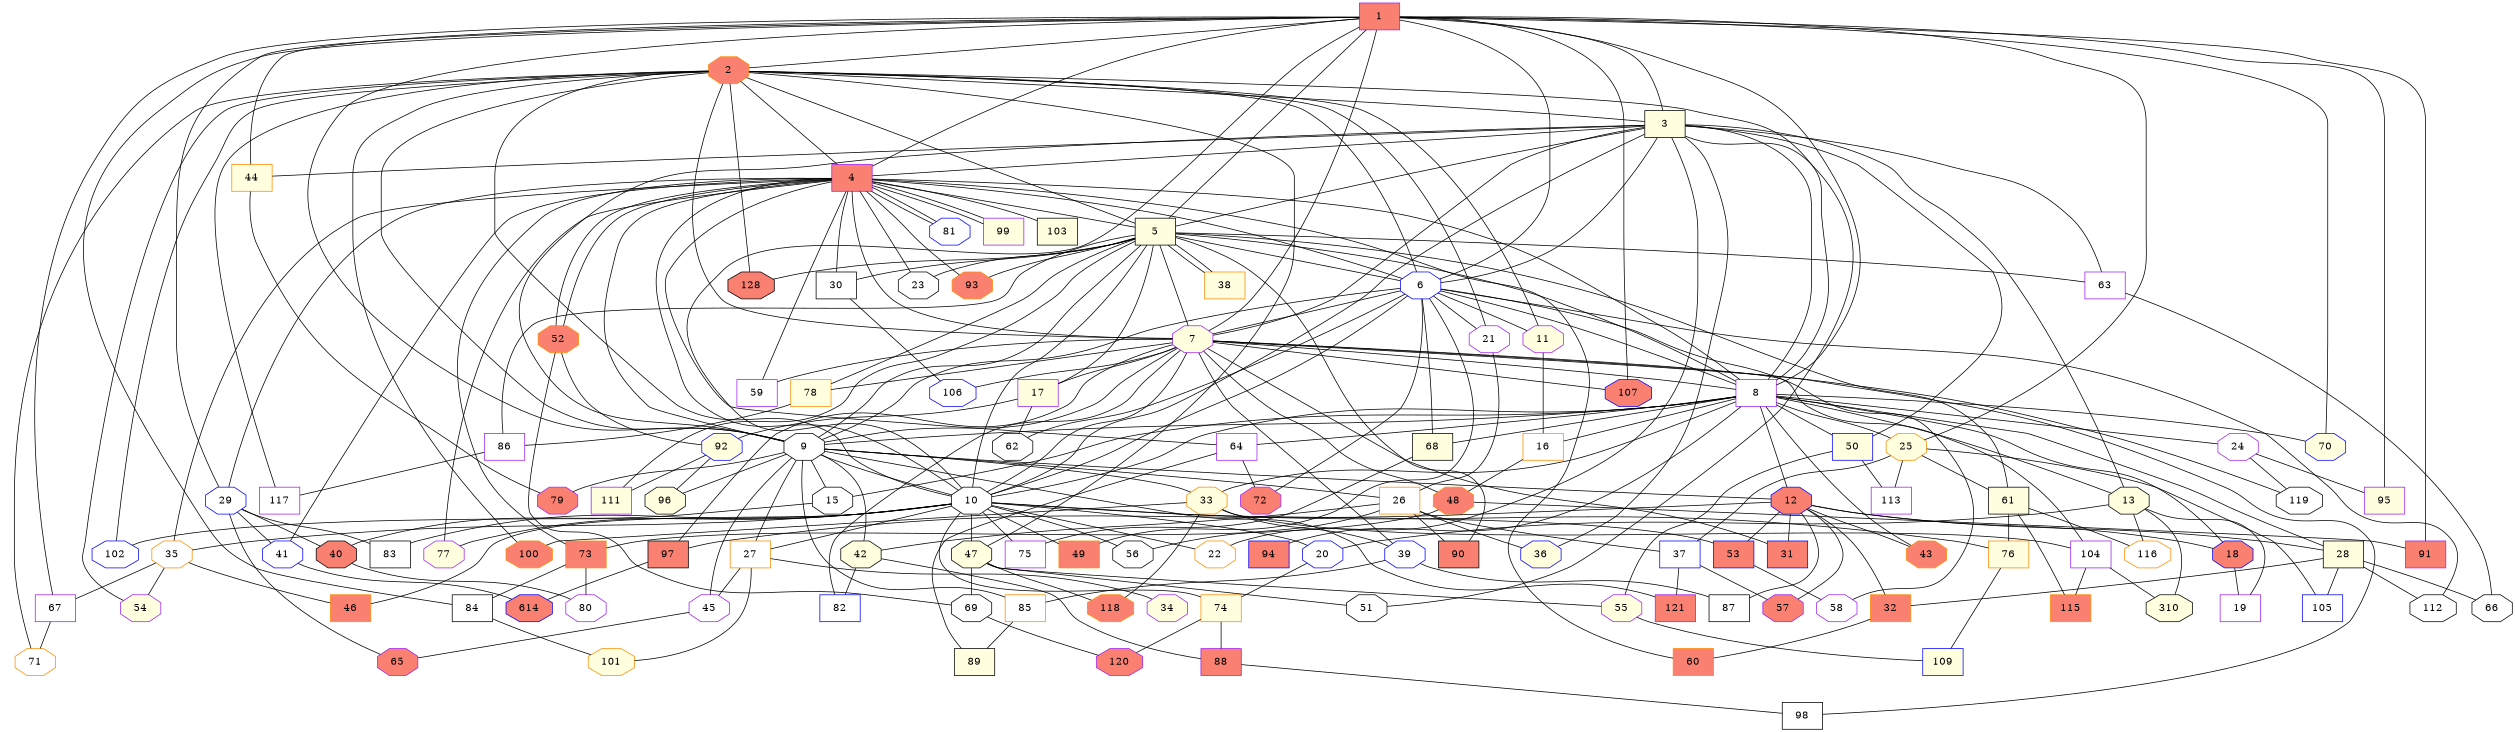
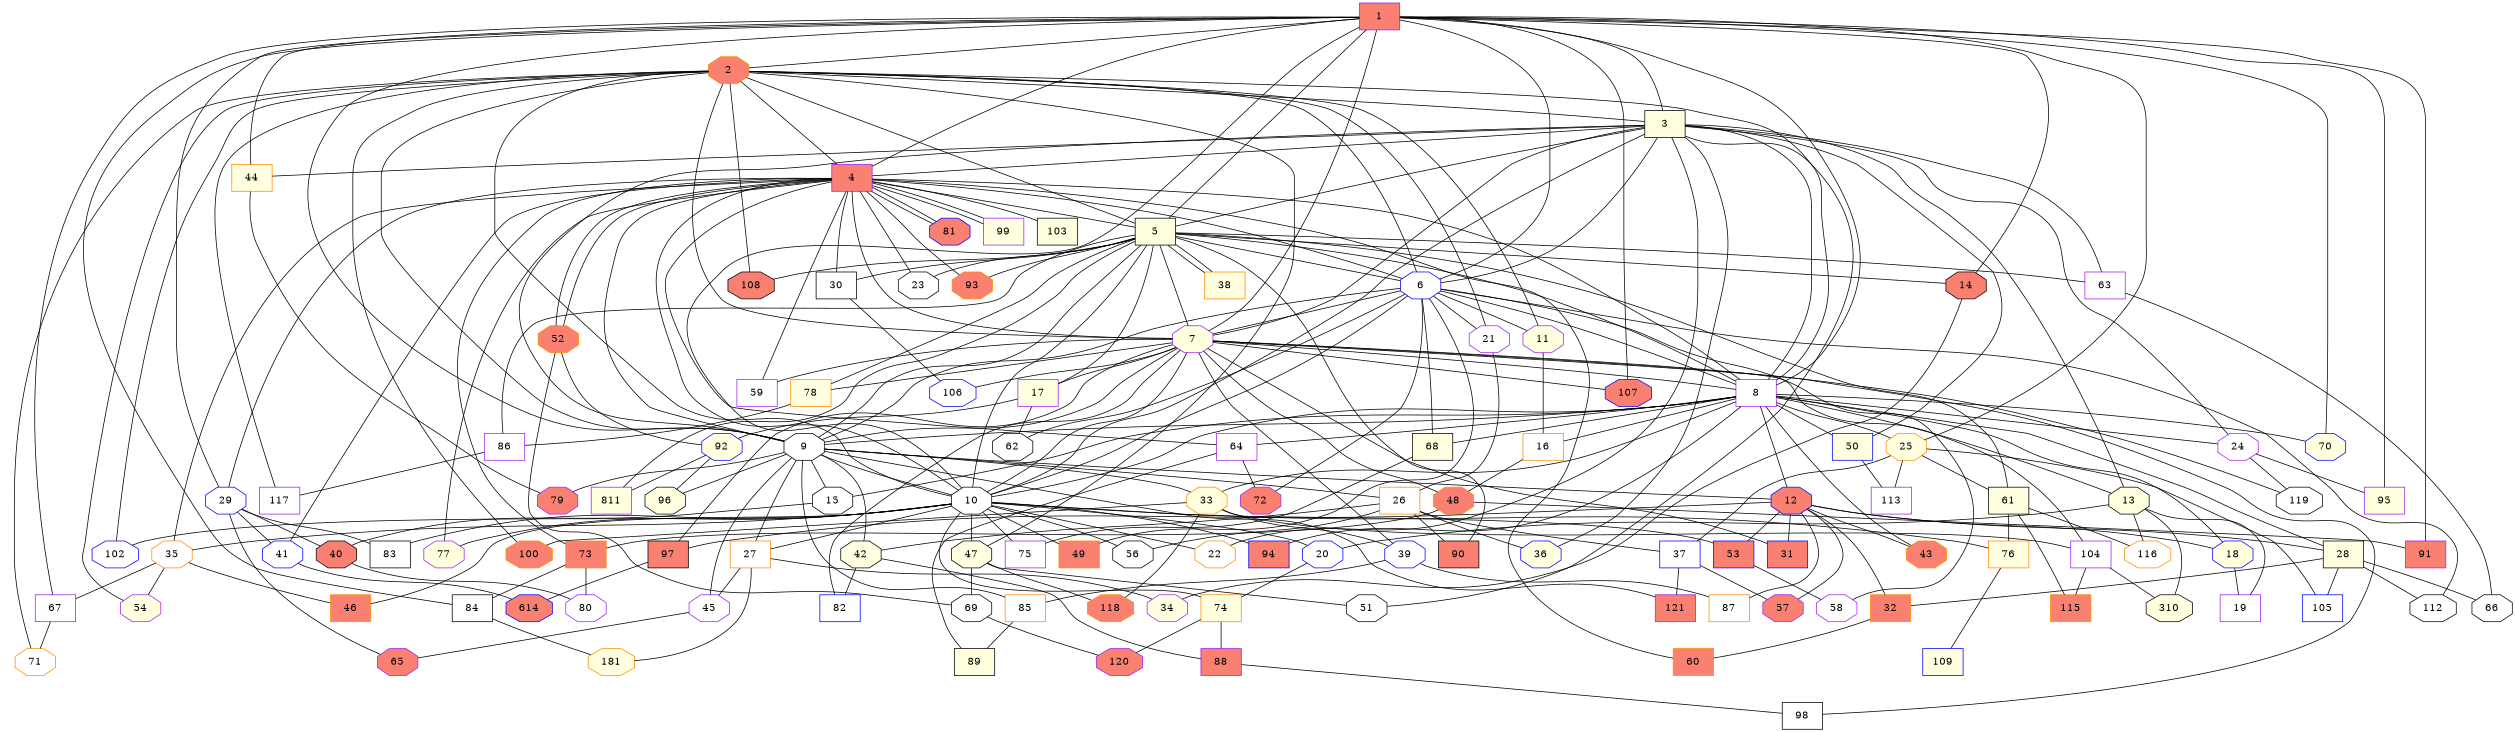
edge "3" -- "24": added
node "81": fillcolor white -> salmon
node "128": label "128" -> "108"
node "14": added
node "111": label "111" -> "811"
edge "10" -- "94": added
node "18": fillcolor salmon -> lightyellow
node "55": removed
node "87": color black -> darkorange
node "101": label "101" -> "181"
